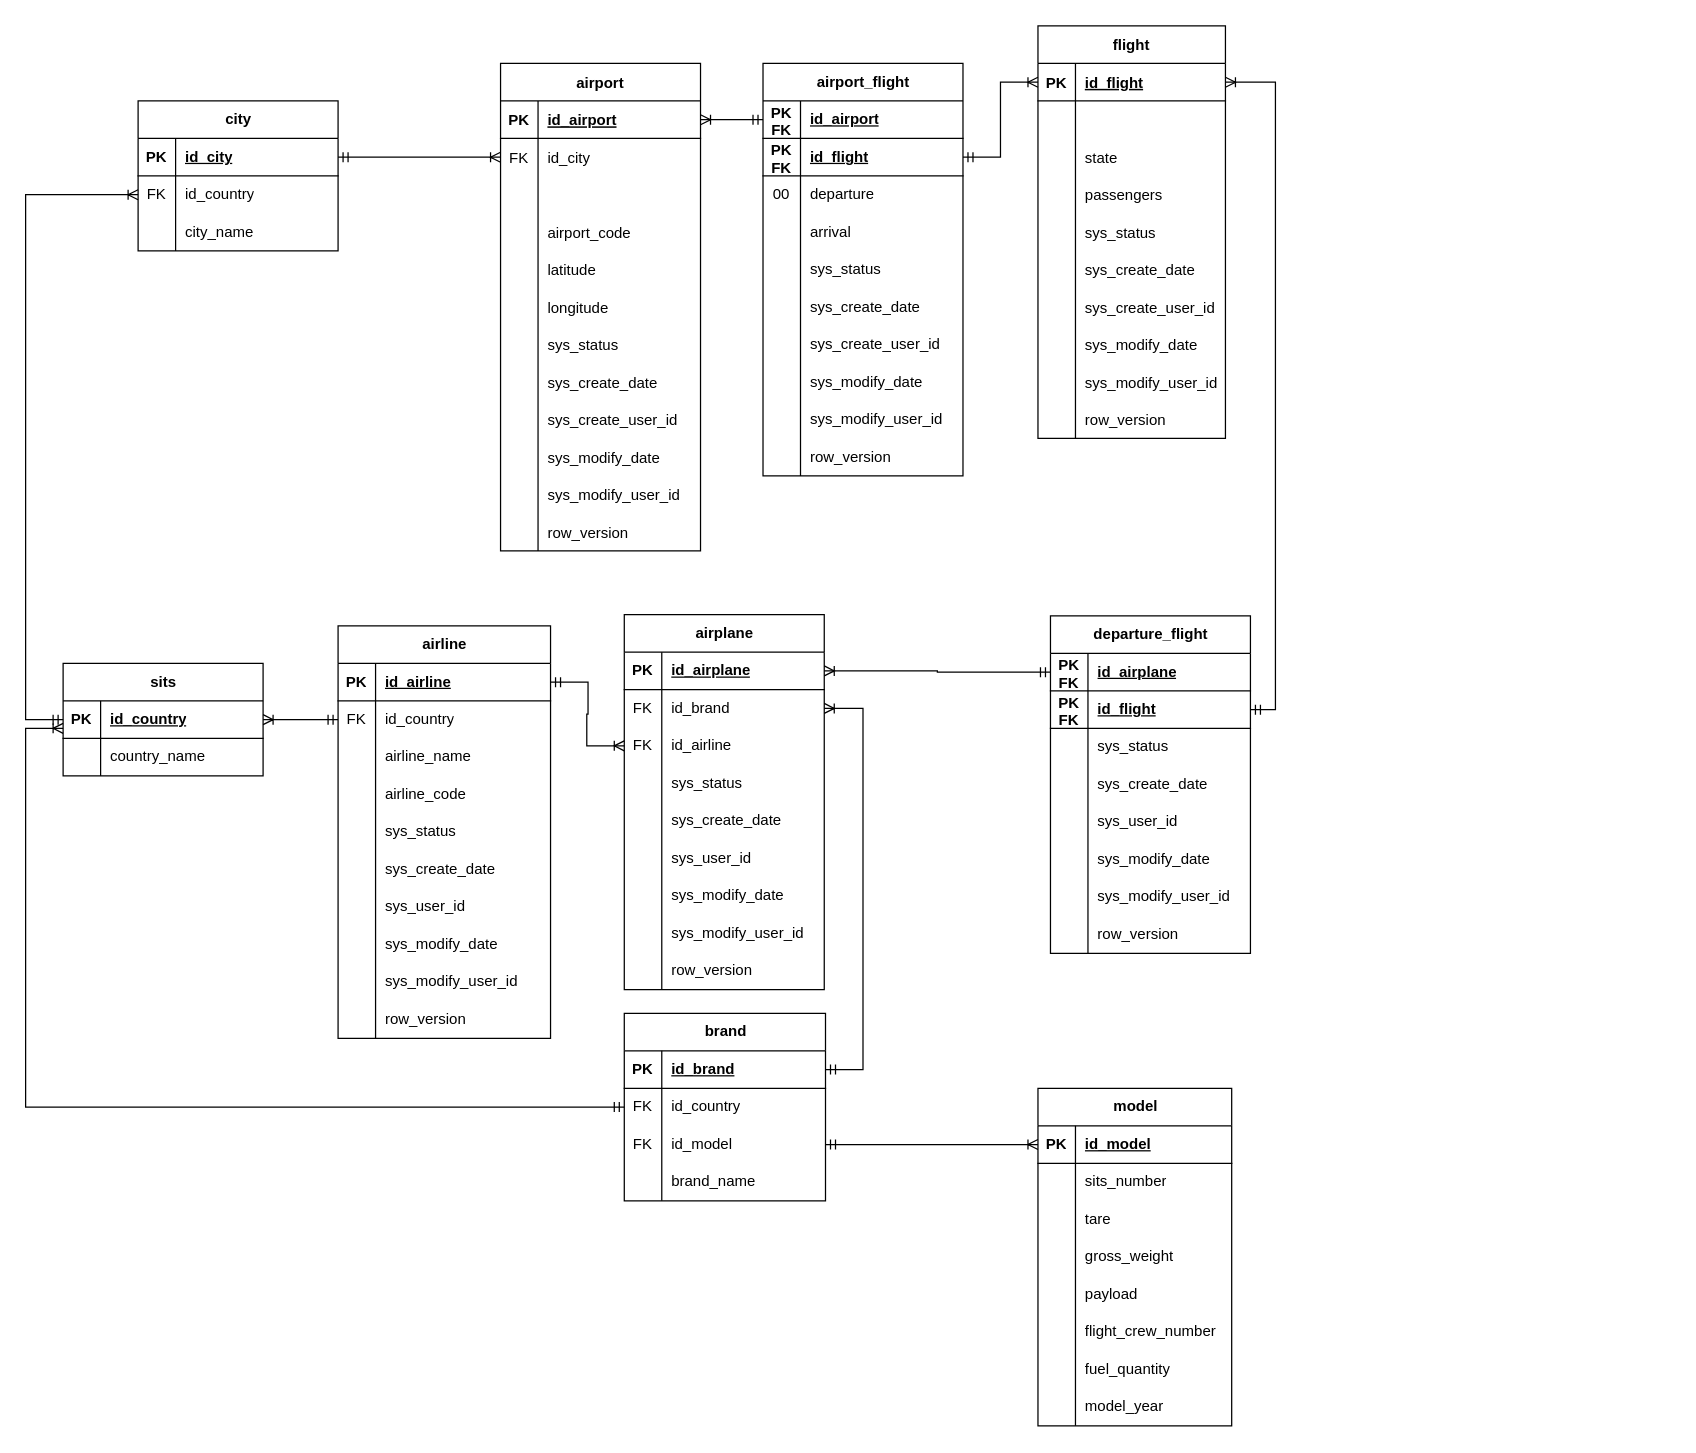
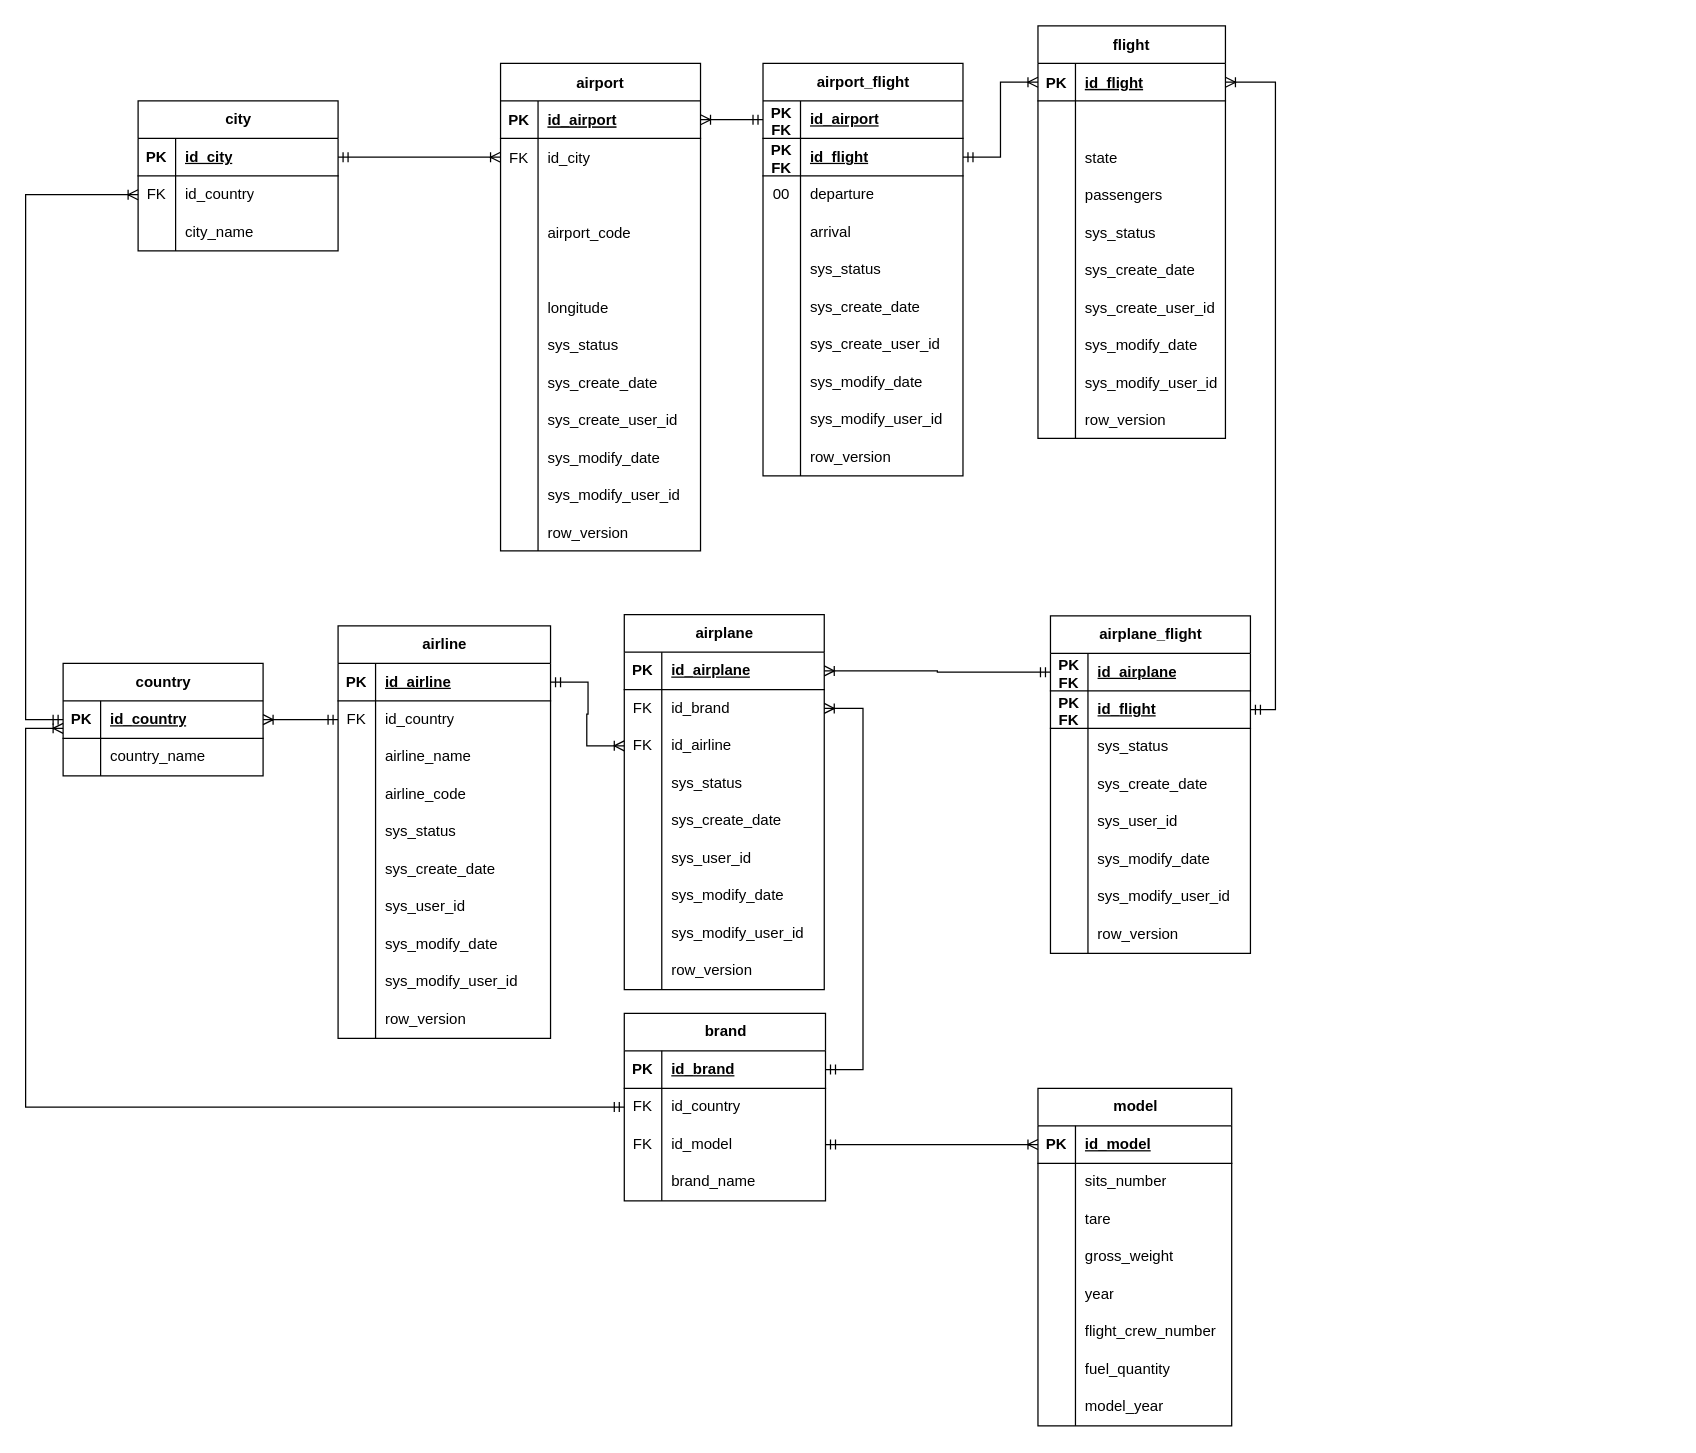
node "latitude": removed
node "departure_flight": label "departure_flight" -> "airplane_flight"
node "sits": label "sits" -> "country"
node "payload": label "payload" -> "year"
